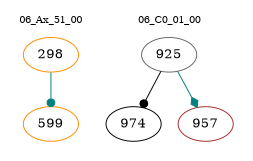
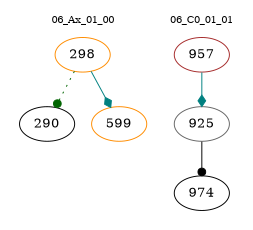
cluster "06_Ax_51_00": label "06_Ax_51_00" -> "06_Ax_01_00"
cluster "06_C0_01_00": label "06_C0_01_00" -> "06_C0_01_01"
edge "925" -> "957": reversed
edge "298" -> "599": arrowhead dot -> diamond
node "290": added
